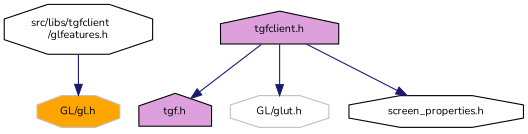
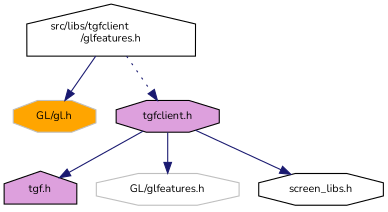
node "src/libs/tgfclient /glfeatures.h": shape octagon -> house
node "tgfclient.h": shape house -> octagon
edge "src/libs/tgfclient /glfeatures.h" -> "tgfclient.h": added
node "GL/glut.h": label "GL/glut.h" -> "GL/glfeatures.h"
node "screen_properties.h": label "screen_properties.h" -> "screen_libs.h"
